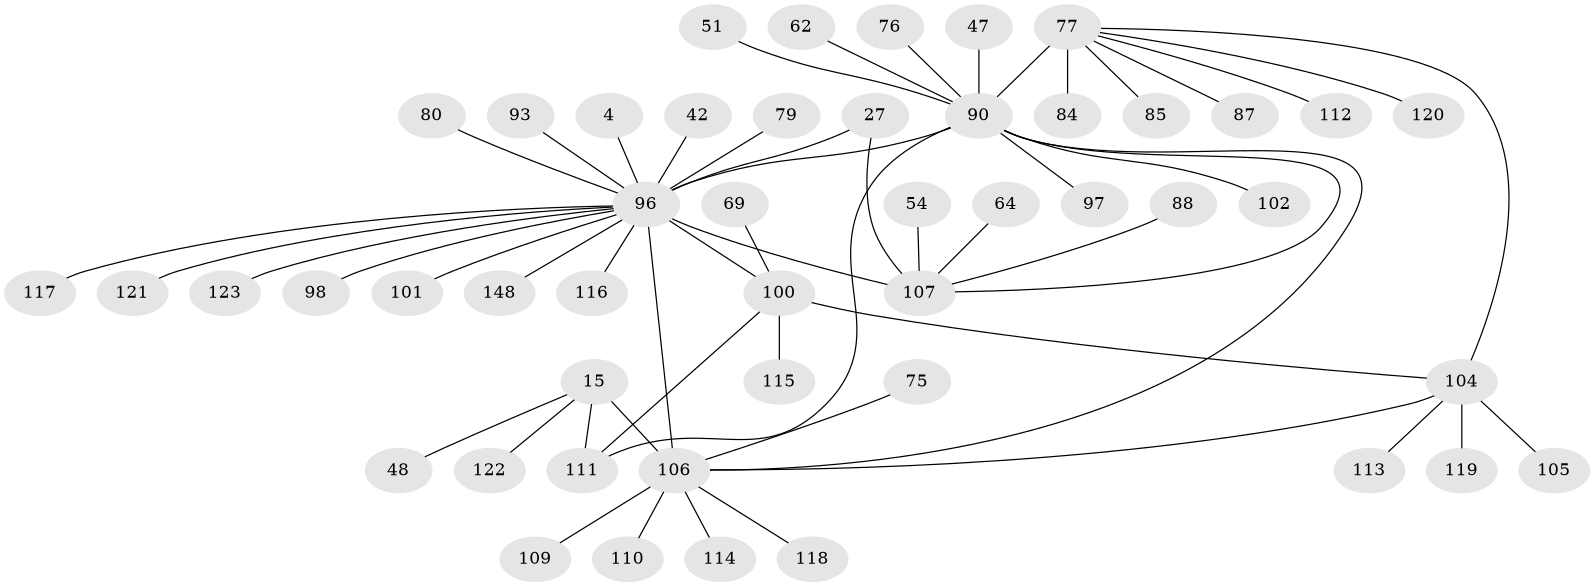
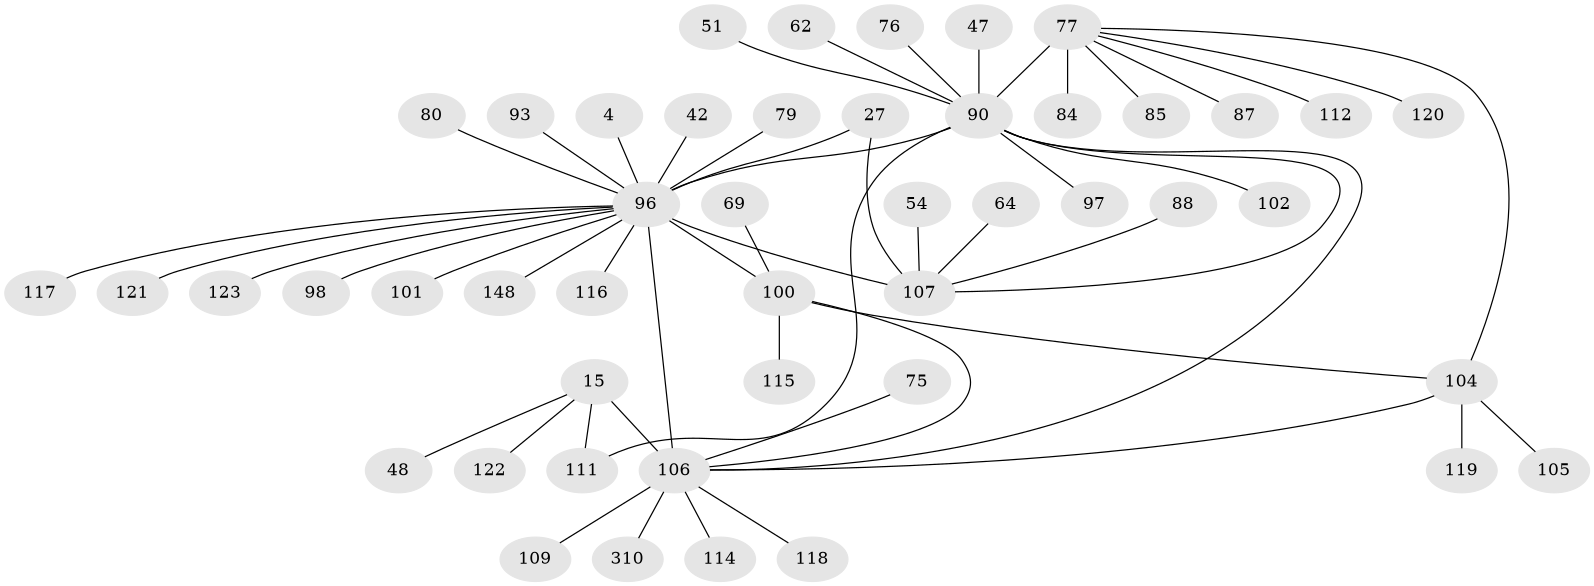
edge "100" -- "111": now "100" -- "106"
node "113": removed
node "110": label "110" -> "310"
